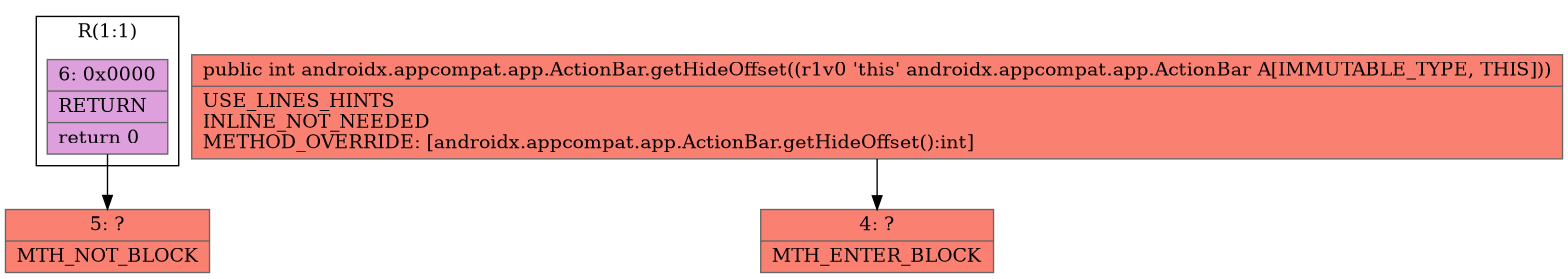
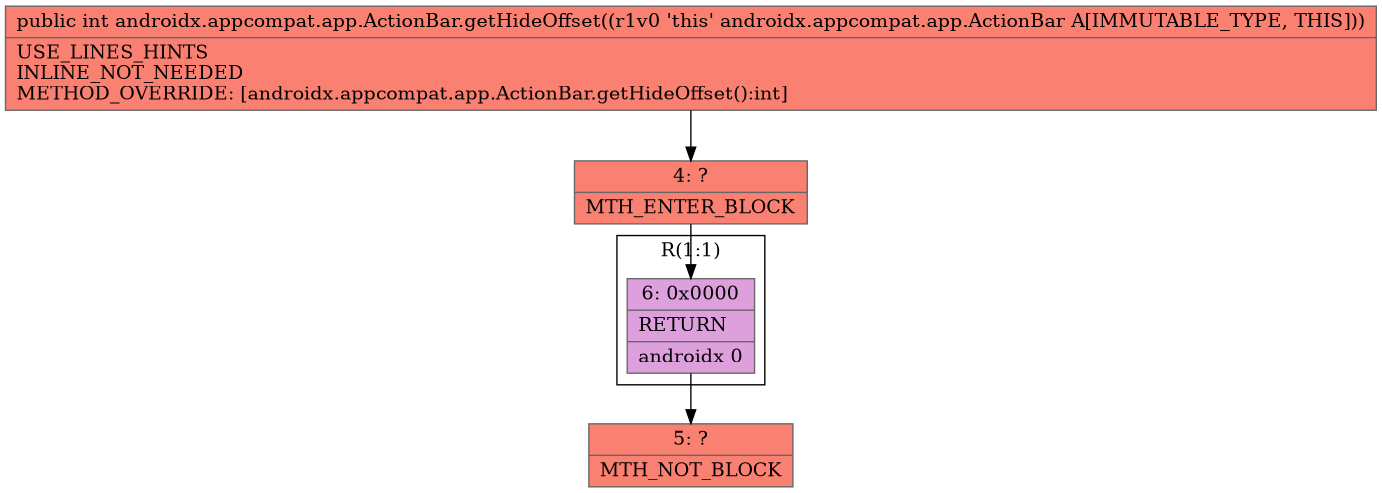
node "6: 0x0000": text "return 0" -> "androidx 0"
edge "4: ?" -> "6: 0x0000": added
